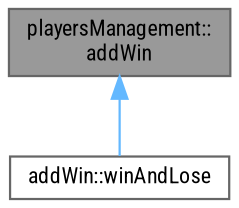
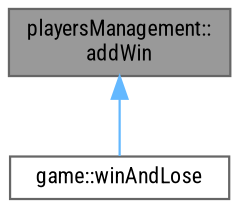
node "addWin::winAndLose": label "addWin::winAndLose" -> "game::winAndLose"
